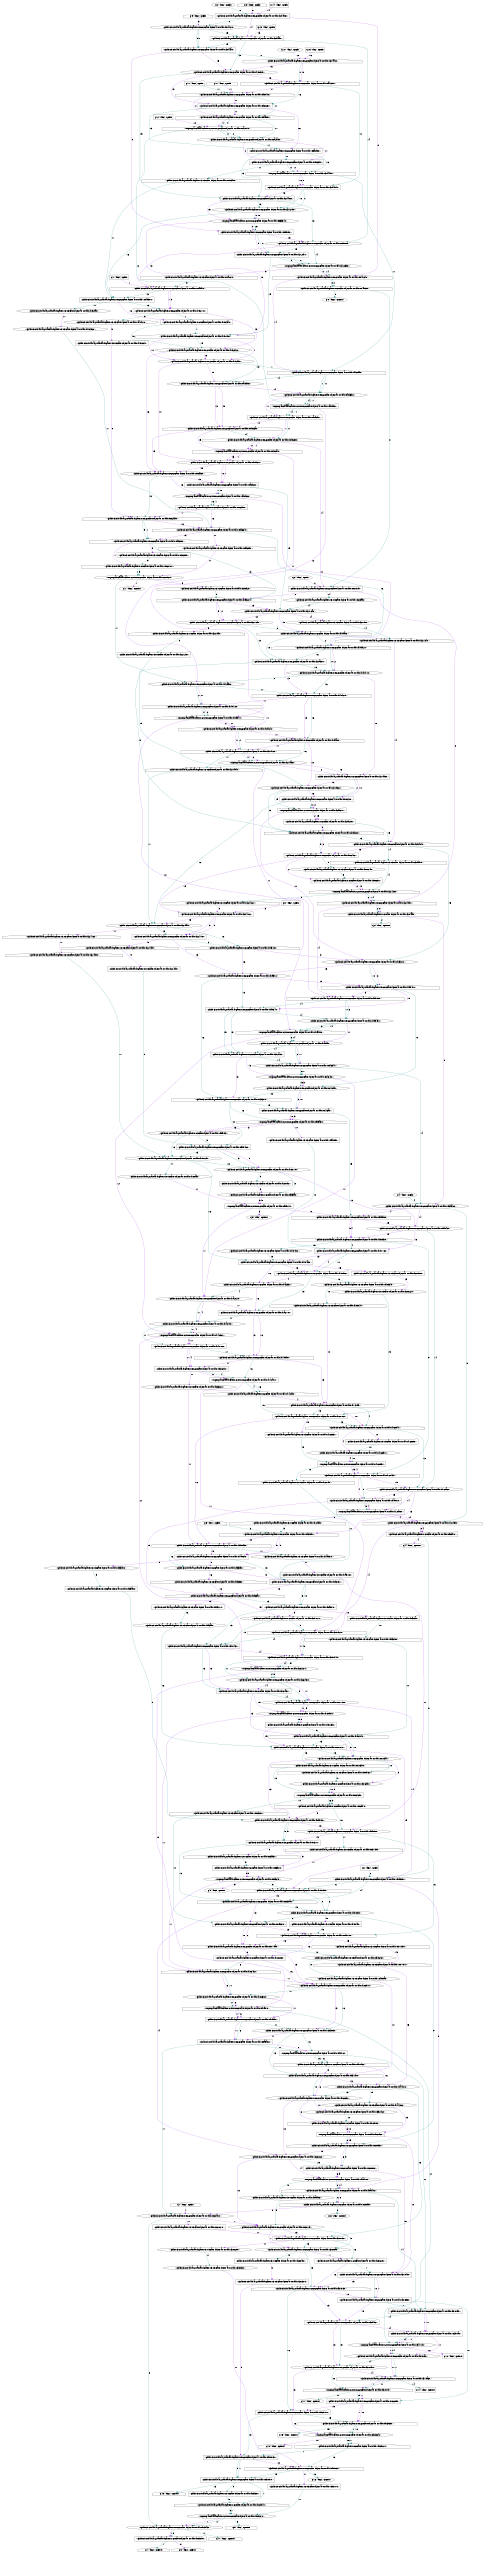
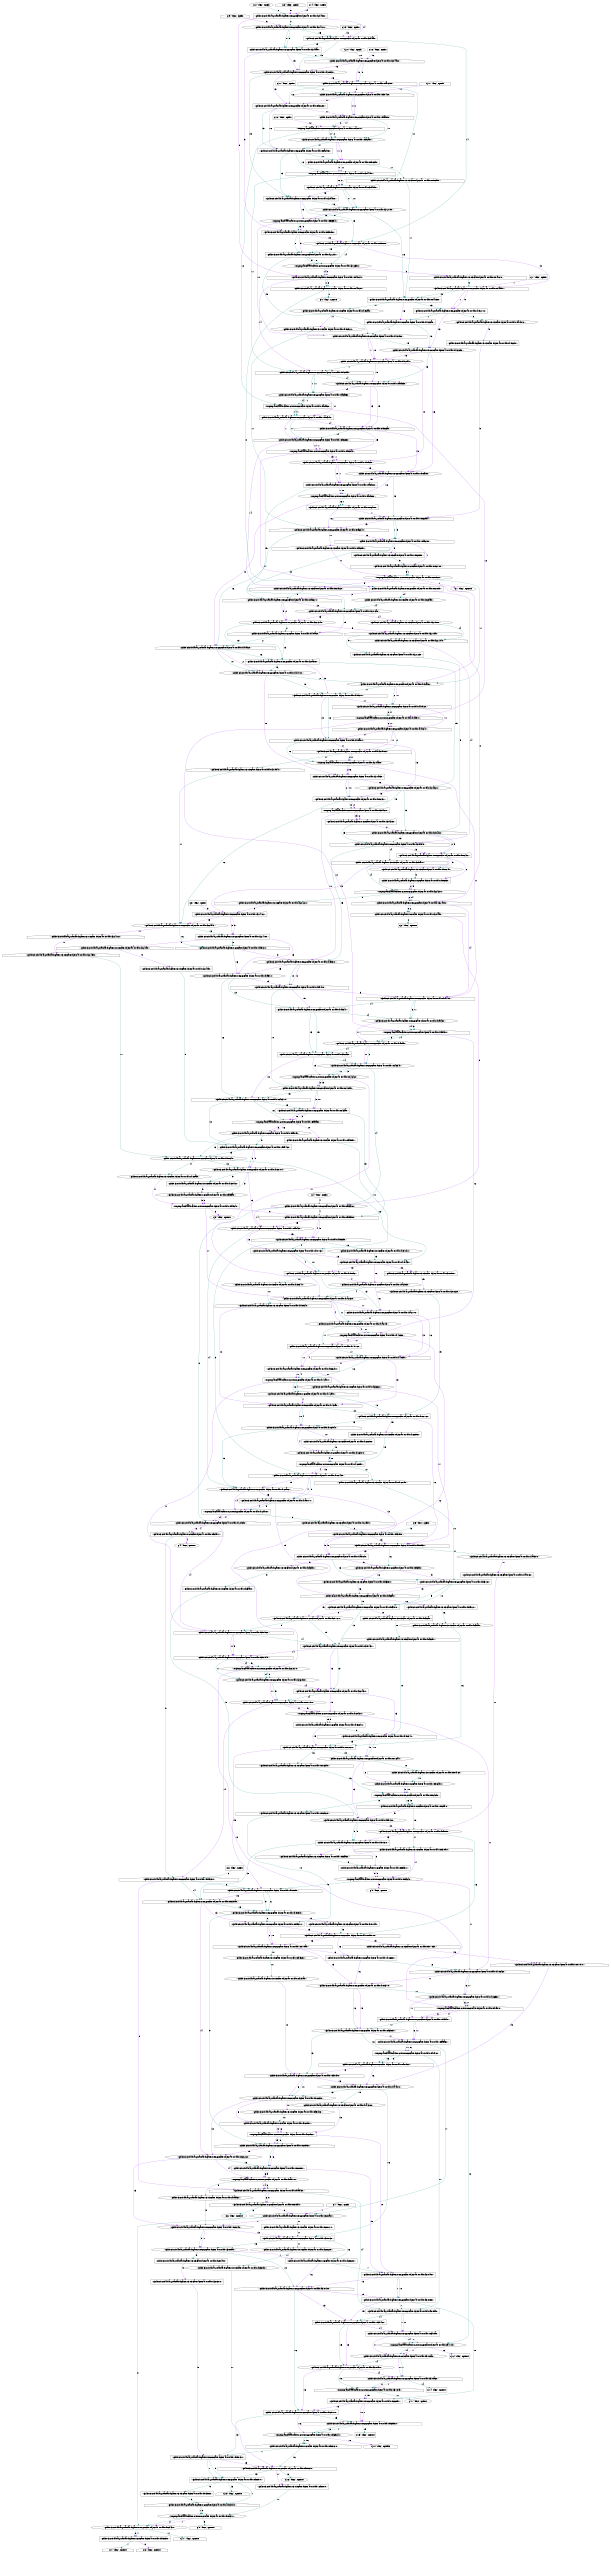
node "q(2) (d=2), op=in": removed
node "q(10) (d=2), op=out": label "q(10) (d=2), op=out" -> "q(10) (d=2), op=ddc"
